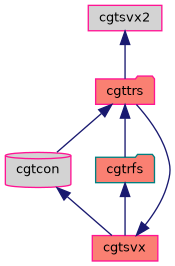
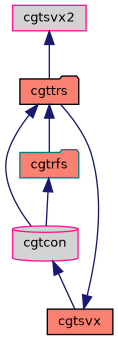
node "cgttrs": color deeppink -> black
edge "cgtsvx" -> "cgtrfs": now "cgtcon" -> "cgtrfs"
node "cgtsvx": color deeppink -> black
